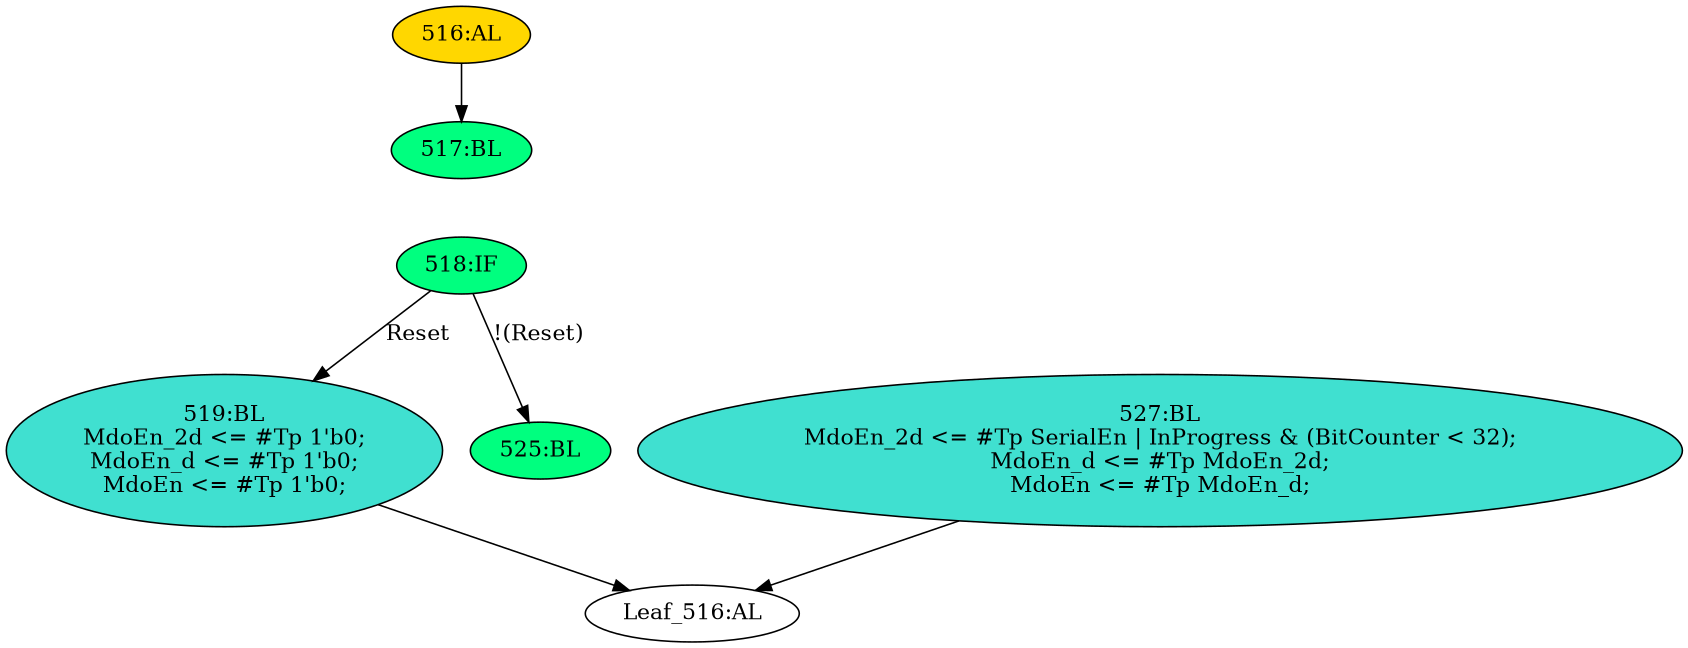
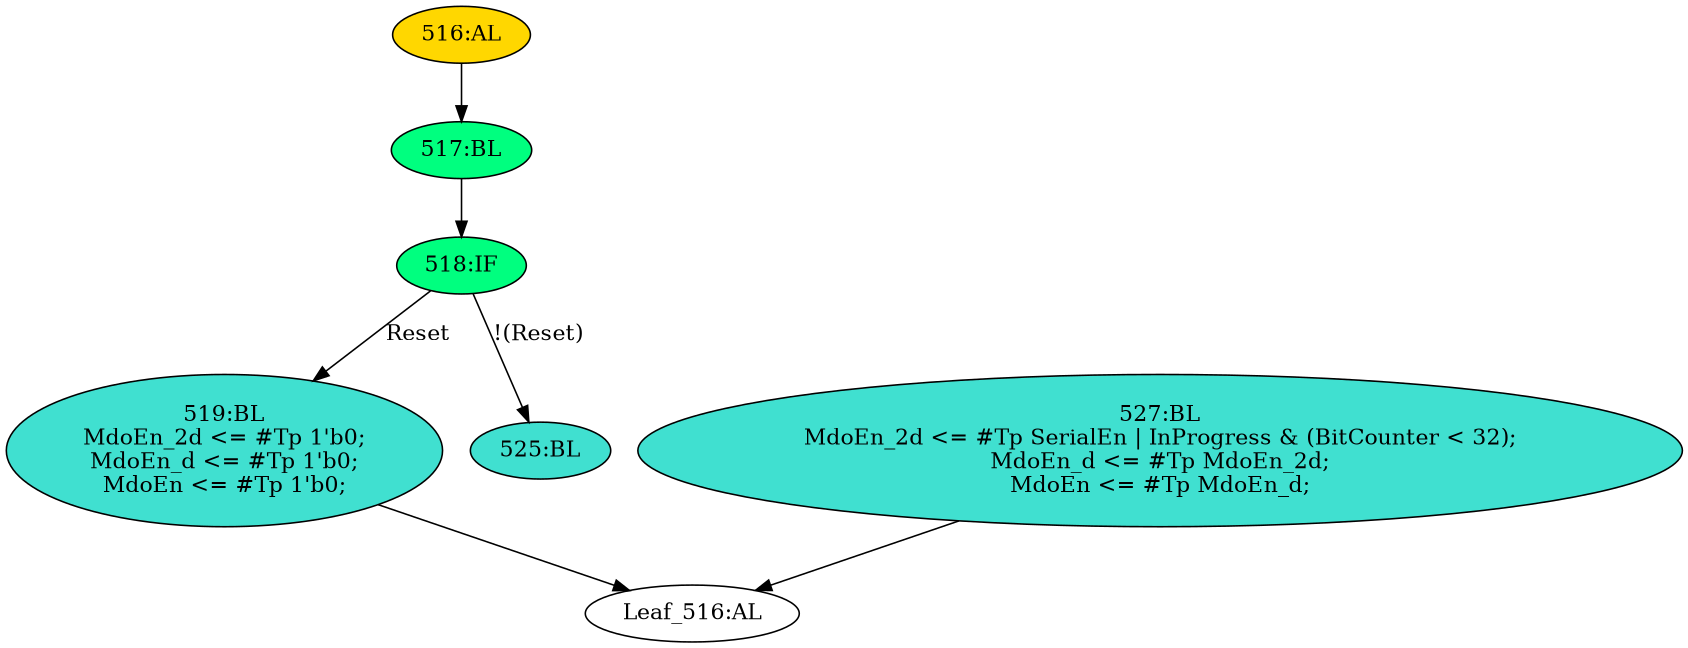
edge "517:BL" -> "518:IF": added
node "525:BL": fillcolor springgreen -> turquoise
